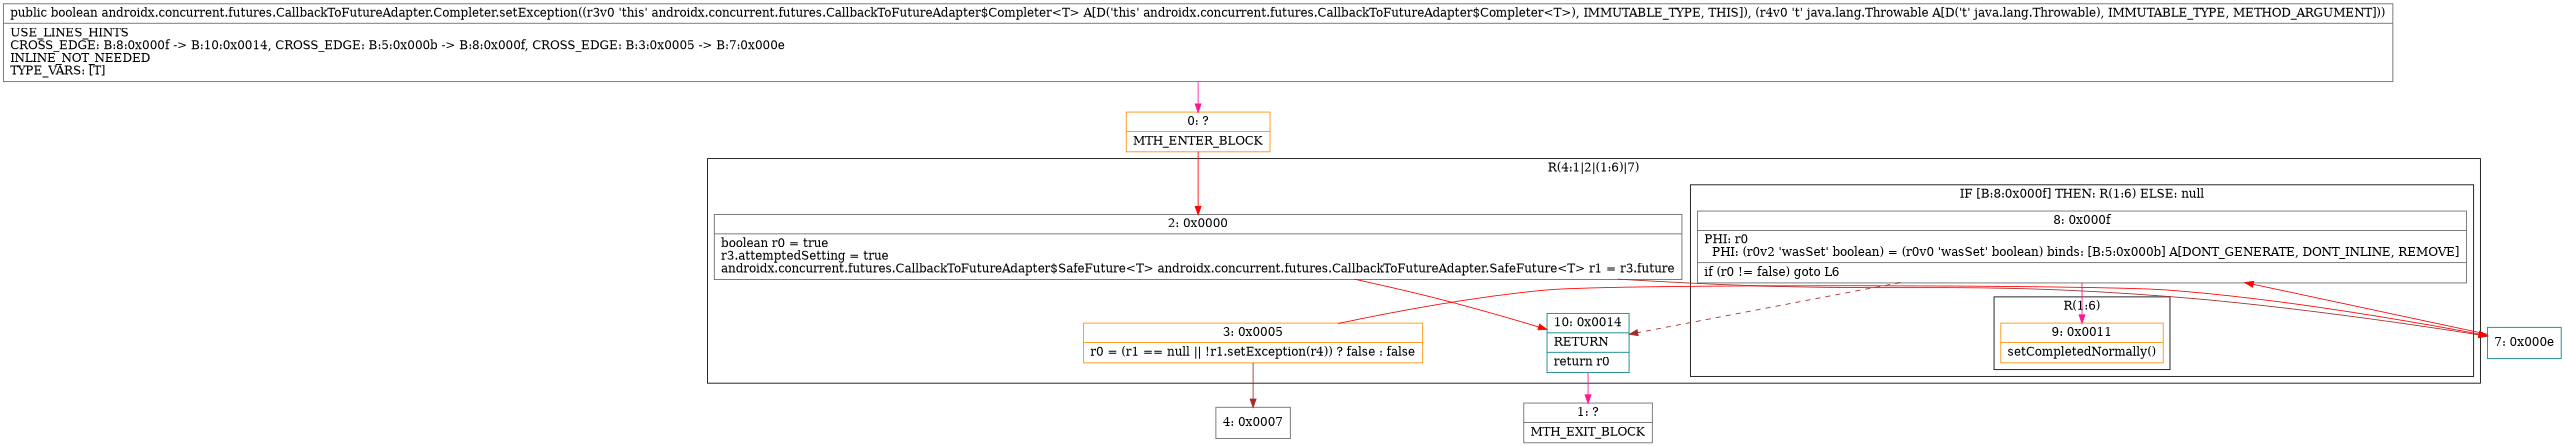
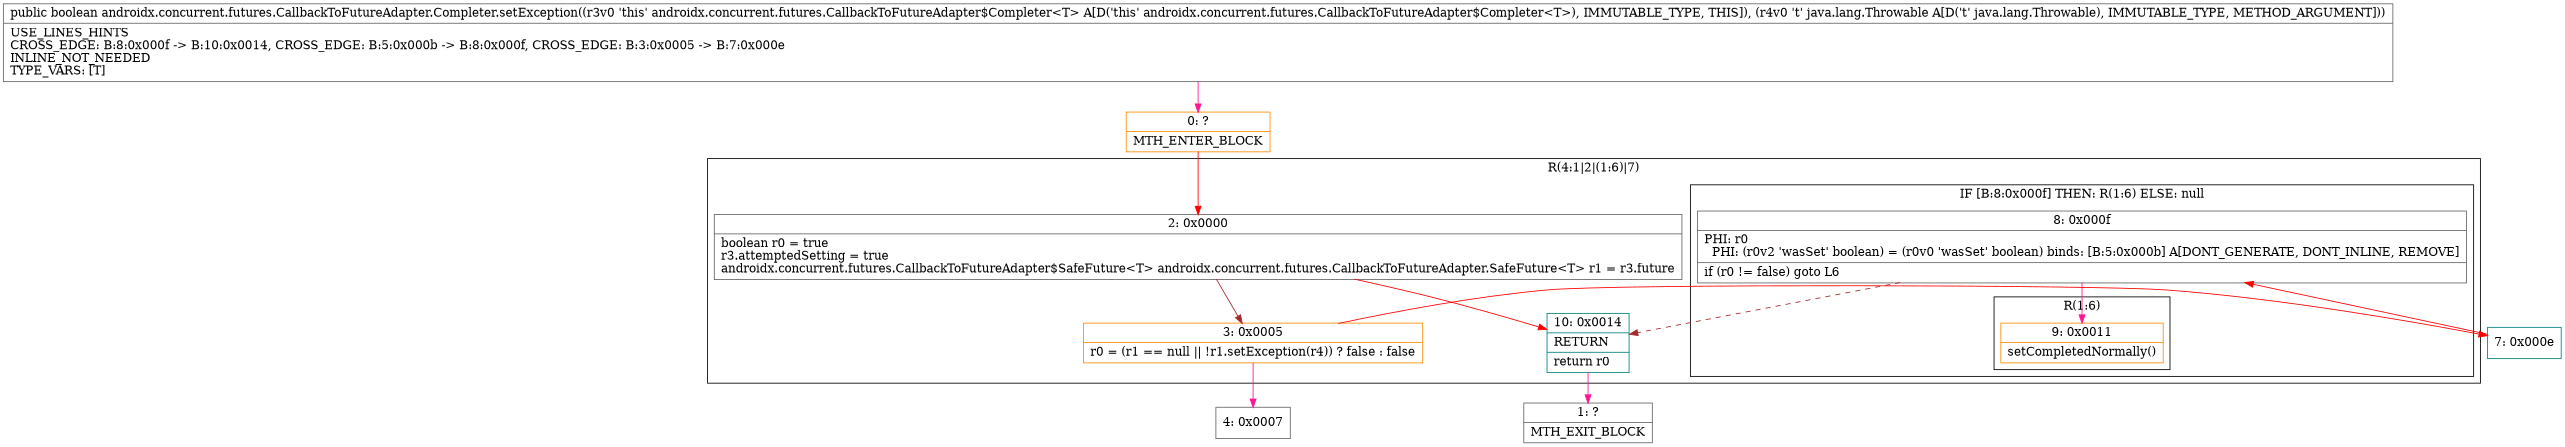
edge "2: 0x0000" -> "7: 0x000e": now "2: 0x0000" -> "3: 0x0005"
edge "3: 0x0005" -> "4: 0x0007": color brown -> deeppink
